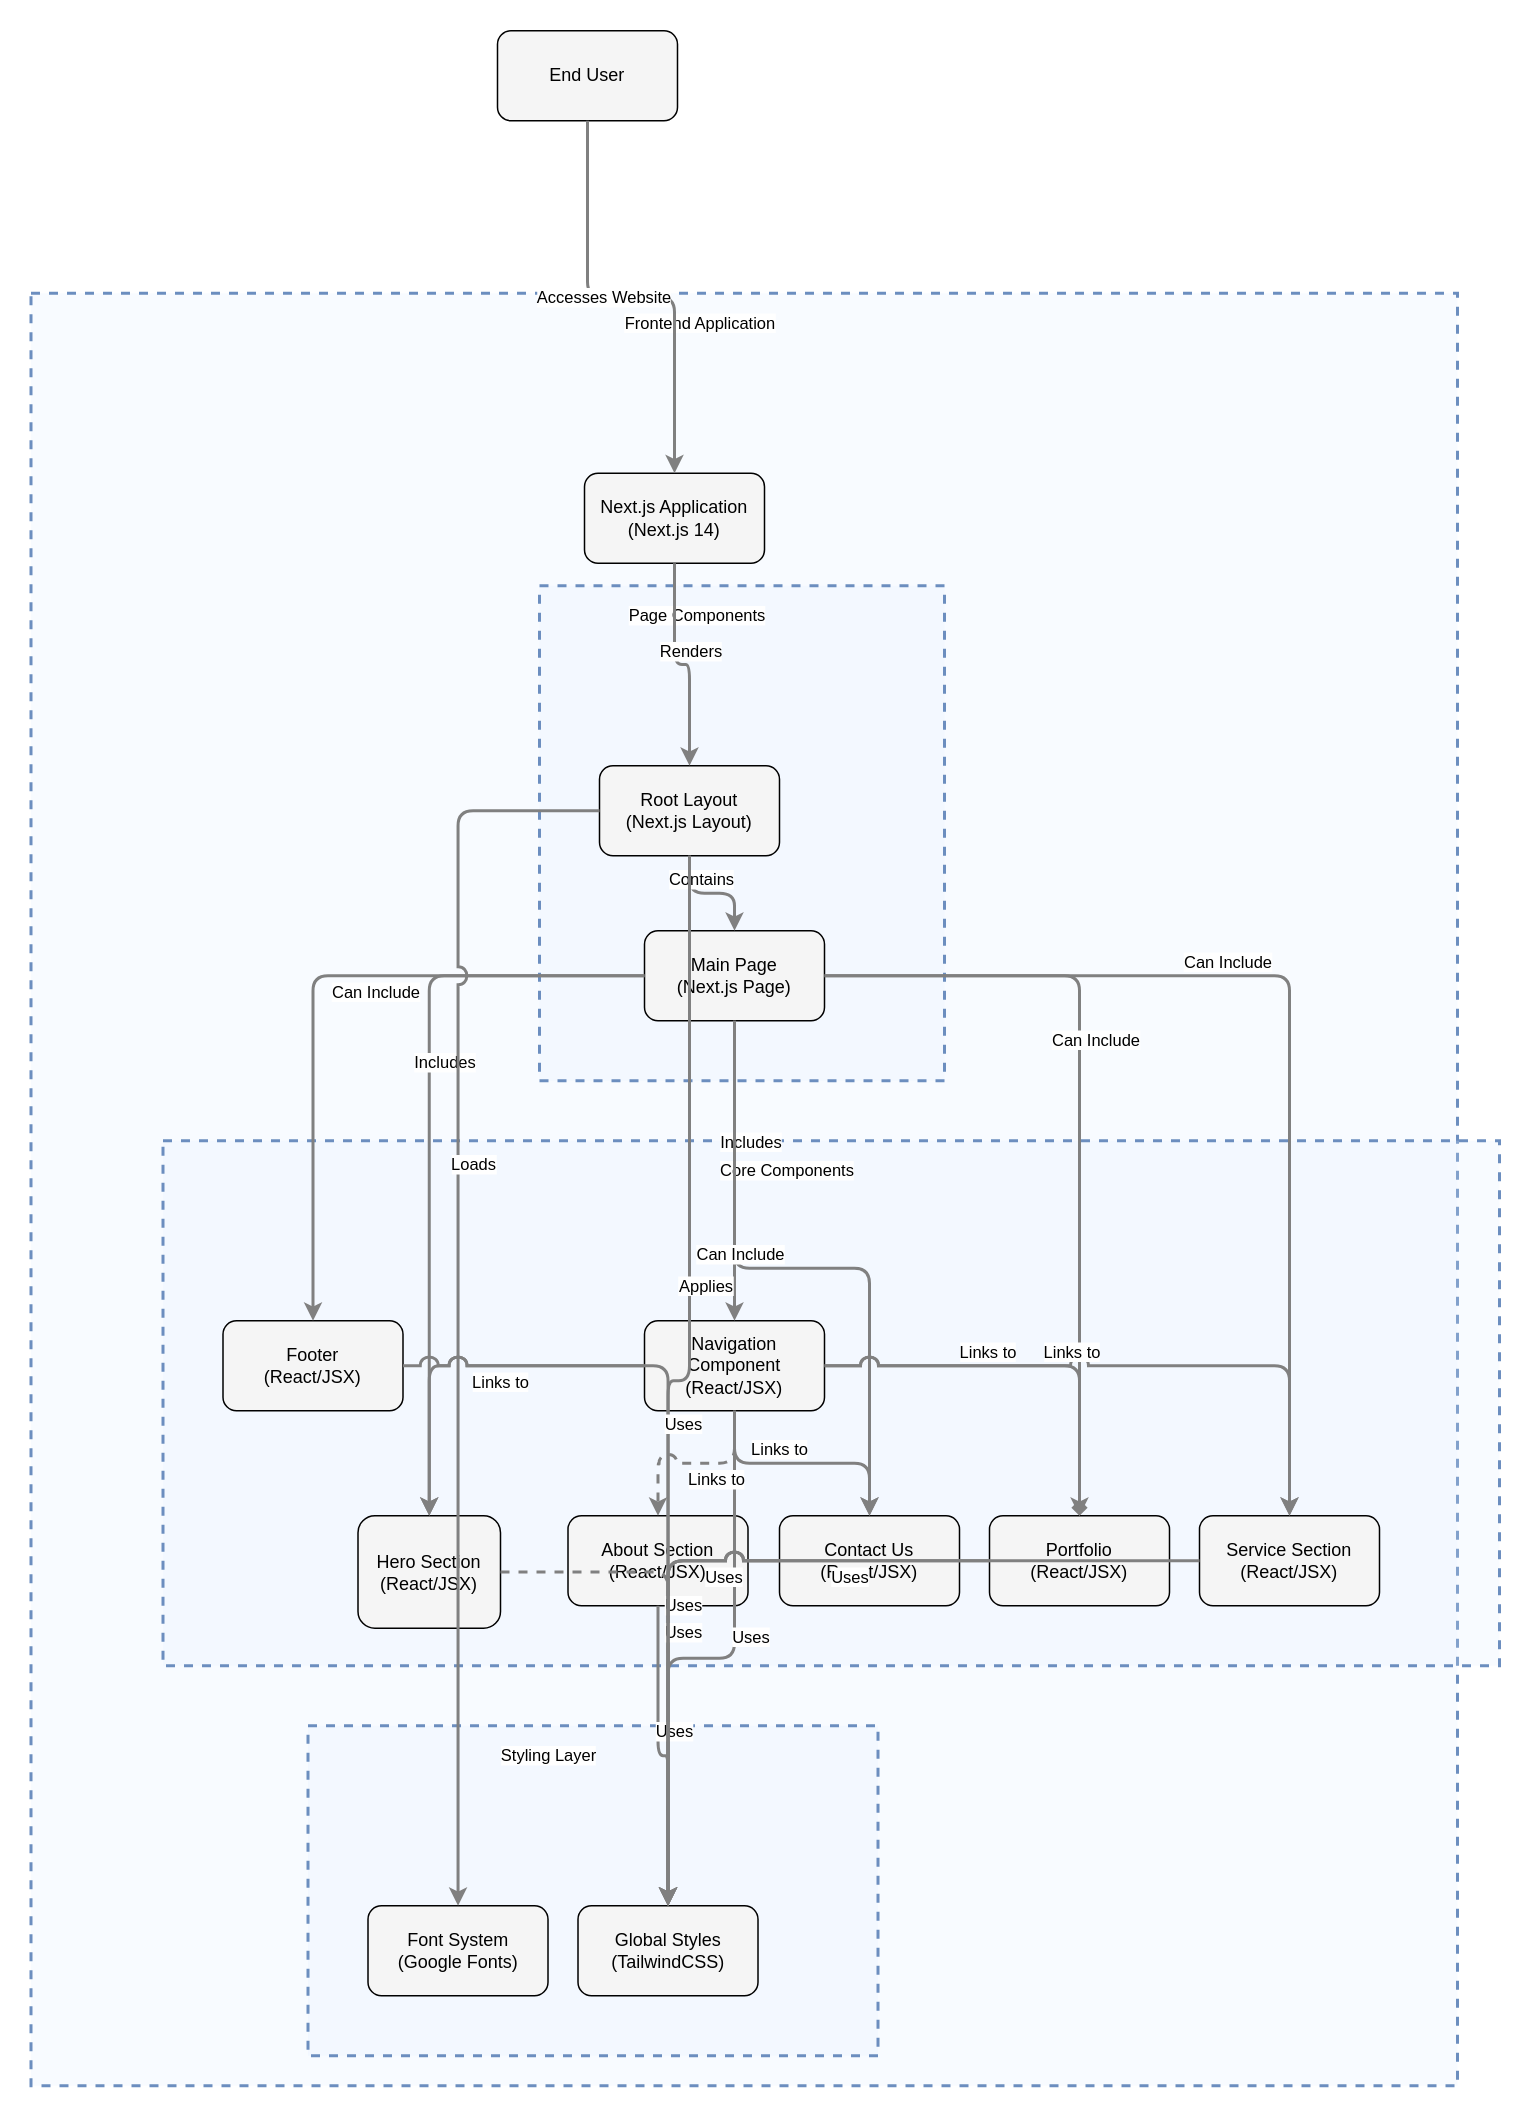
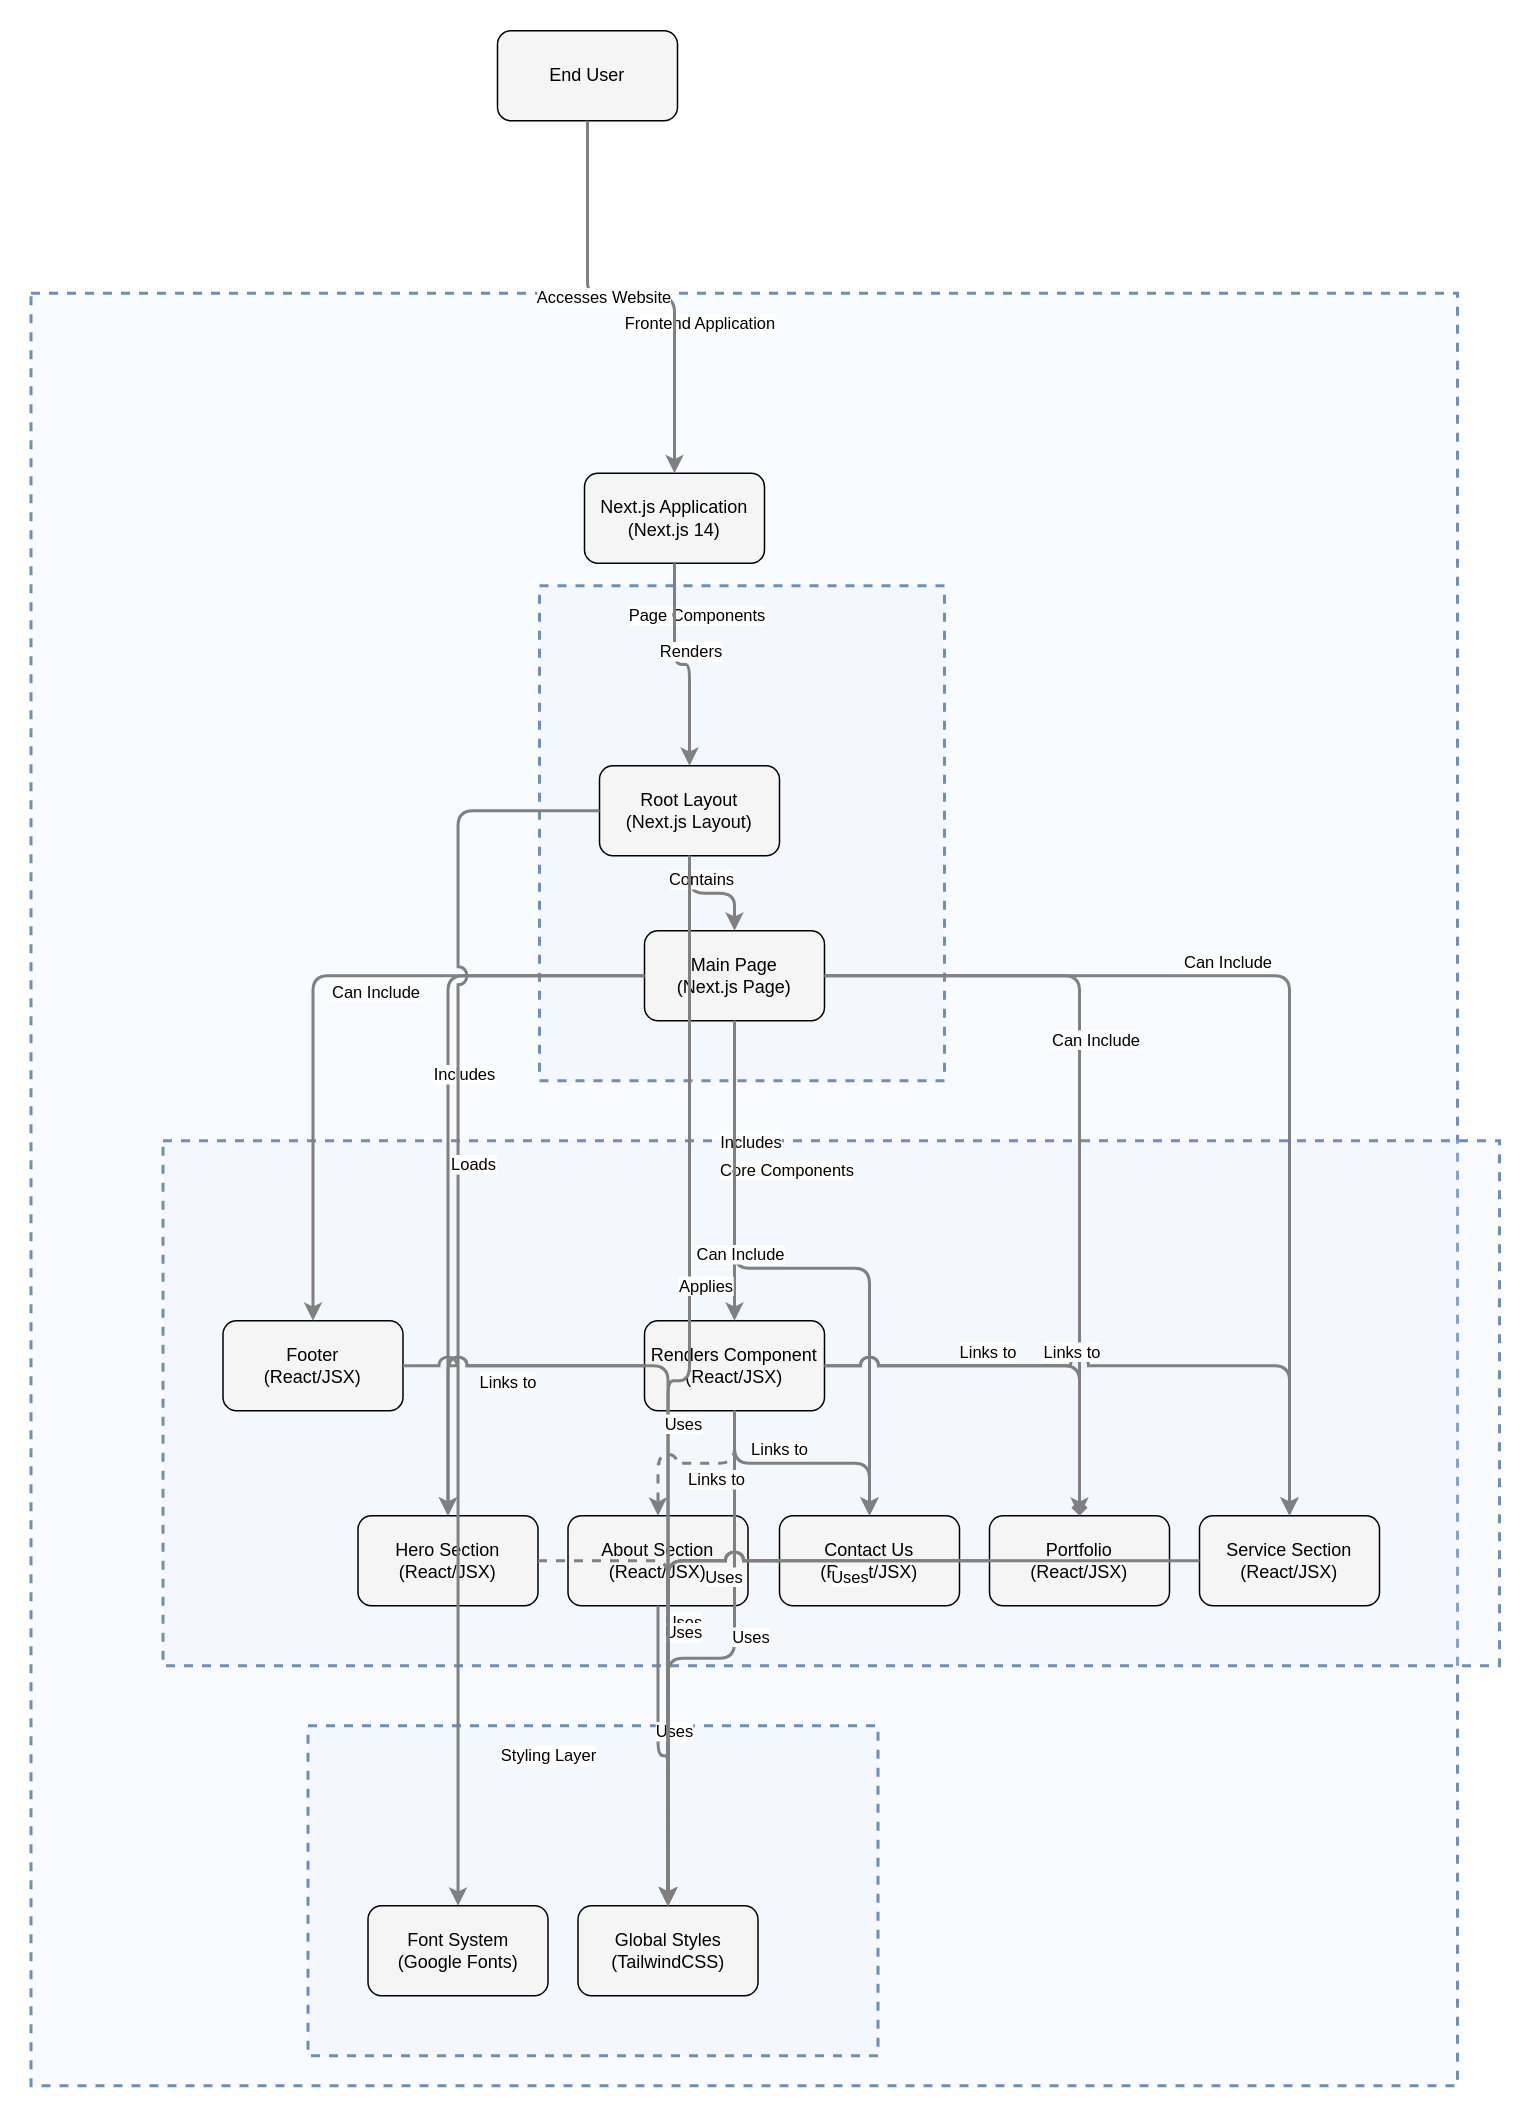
node "Navigation Component (React/JSX)": label "Navigation Component (React/JSX)" -> "Renders Component (React/JSX)"
node "Hero Section (React/JSX)": size 143x113 -> 180x90
